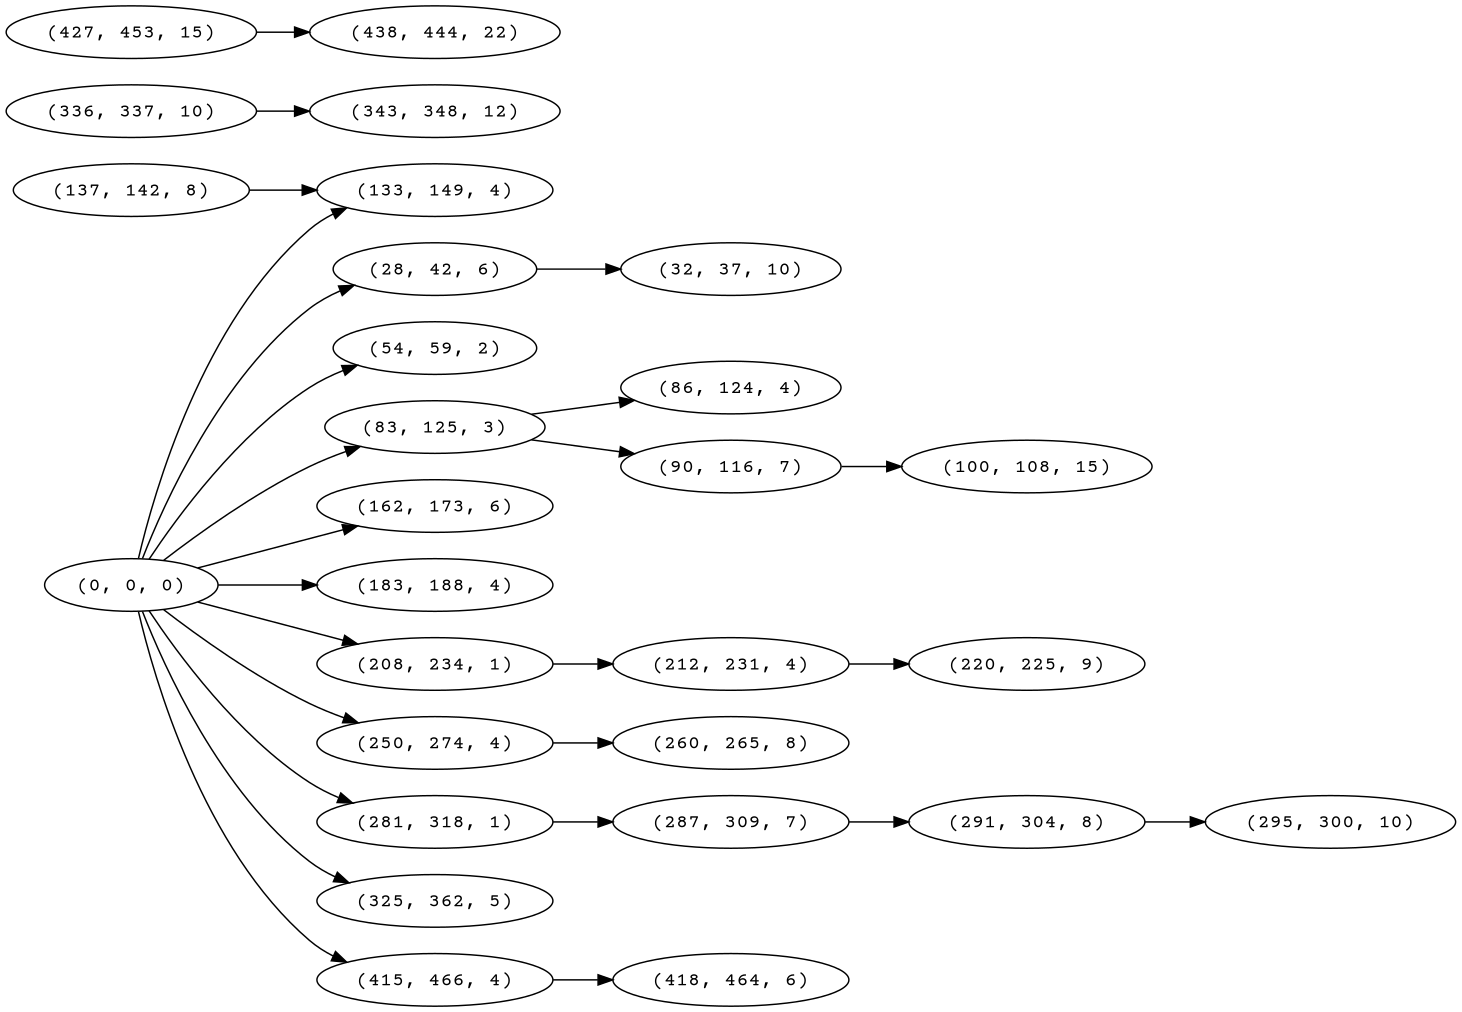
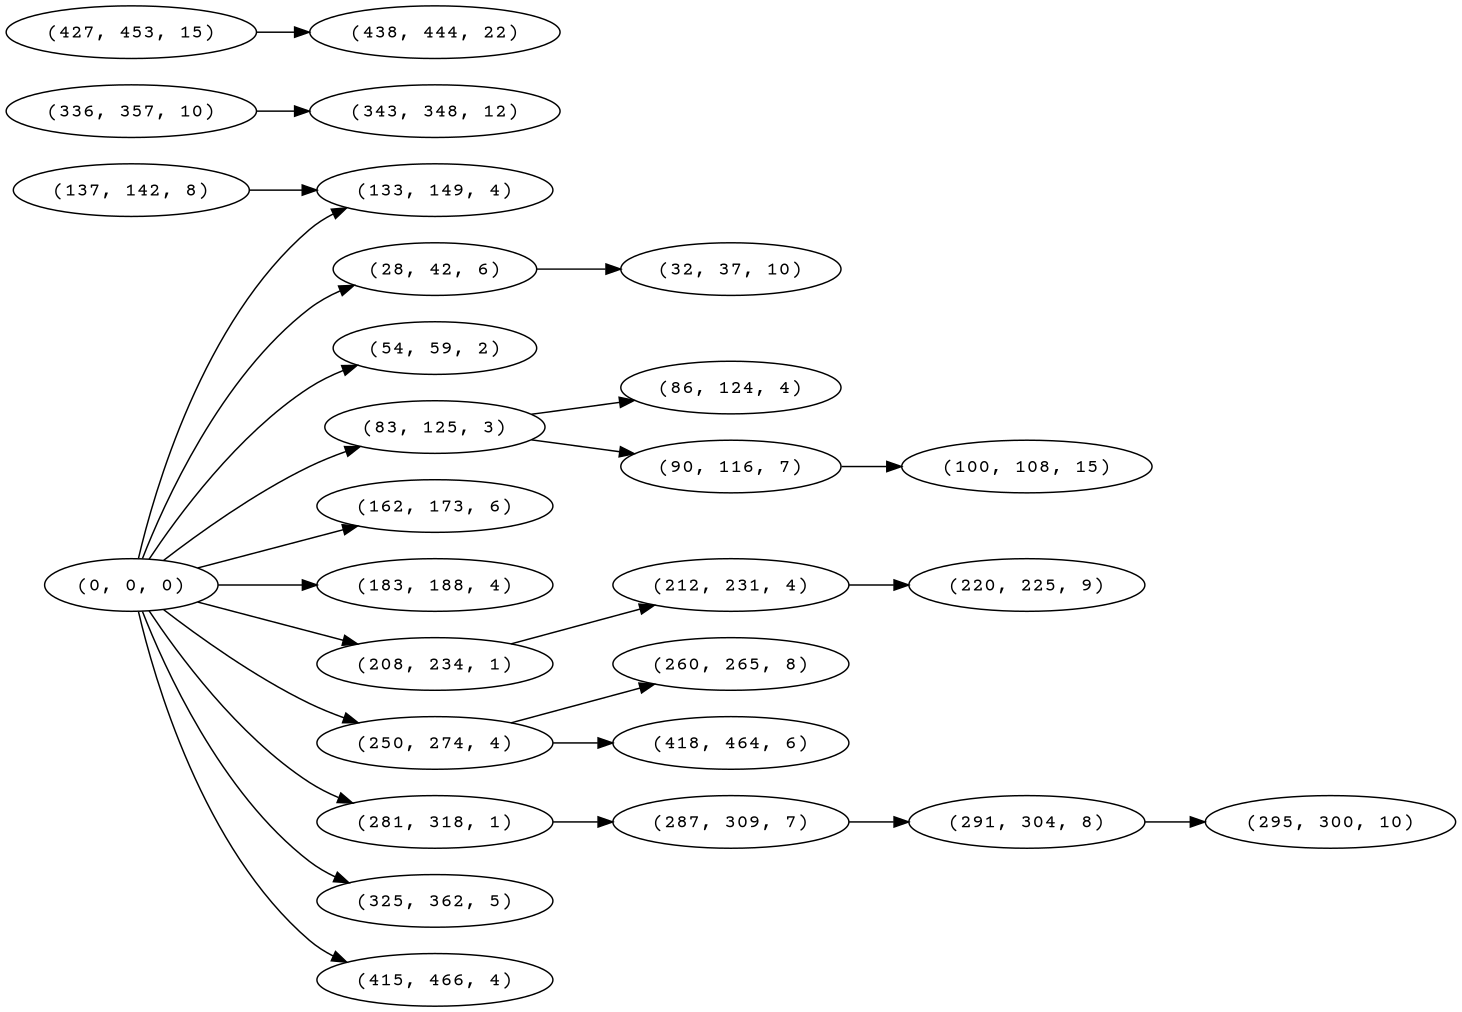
node "(336, 337, 10)": label "(336, 337, 10)" -> "(336, 357, 10)"
edge "(415, 466, 4)" -> "(418, 464, 6)": now "(250, 274, 4)" -> "(418, 464, 6)"
